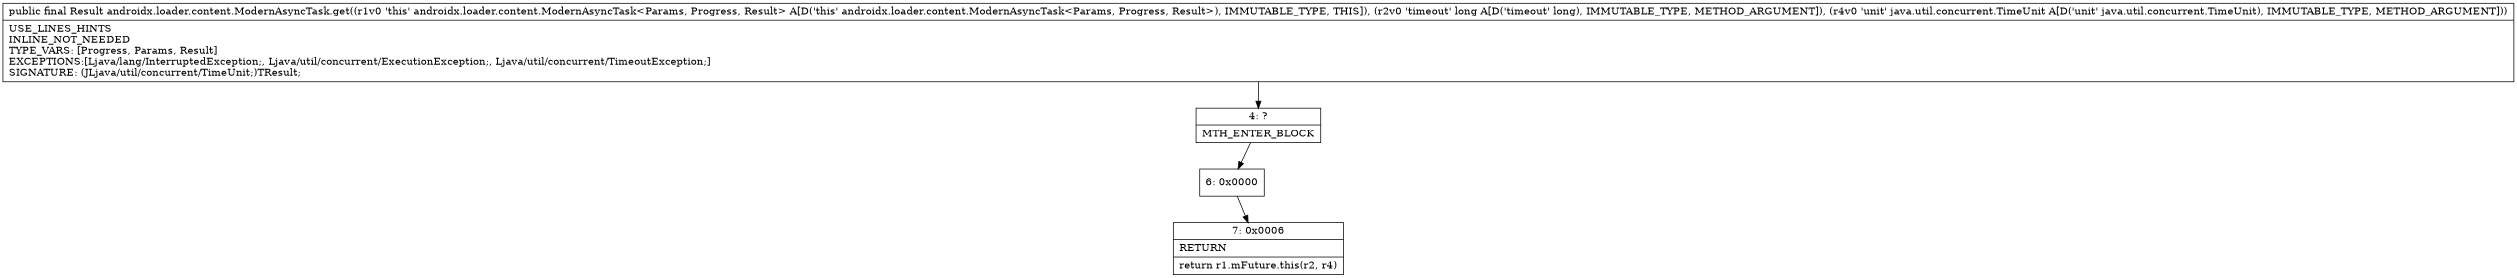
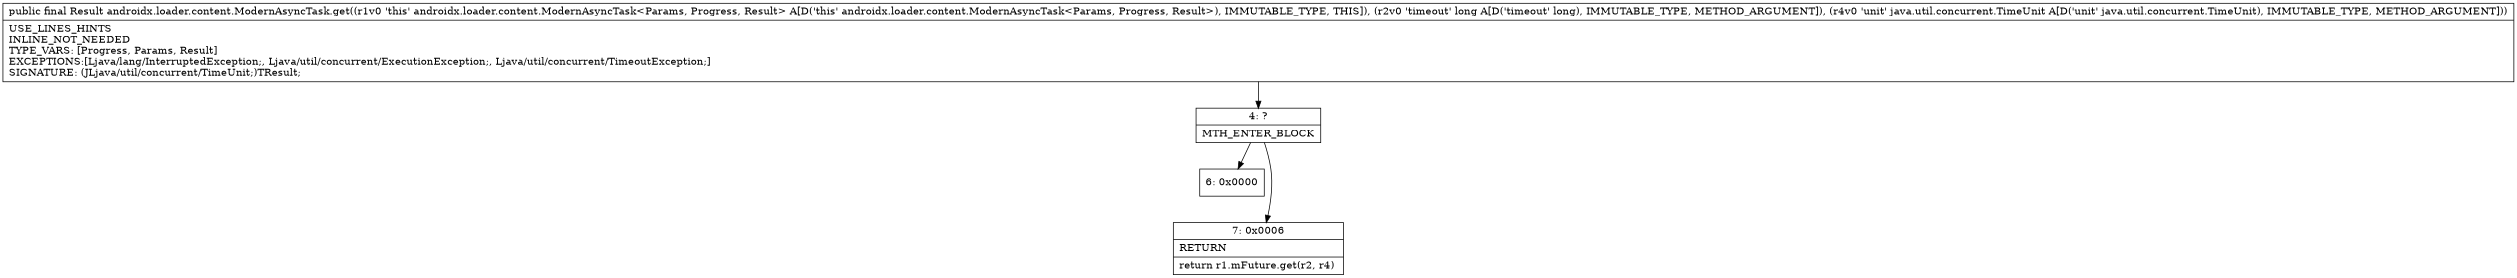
edge "6: 0x0000" -> "7: 0x0006": now "4: ?" -> "7: 0x0006"
node "7: 0x0006": text "return r1.mFuture.this(r2, r4)" -> "return r1.mFuture.get(r2, r4)"
